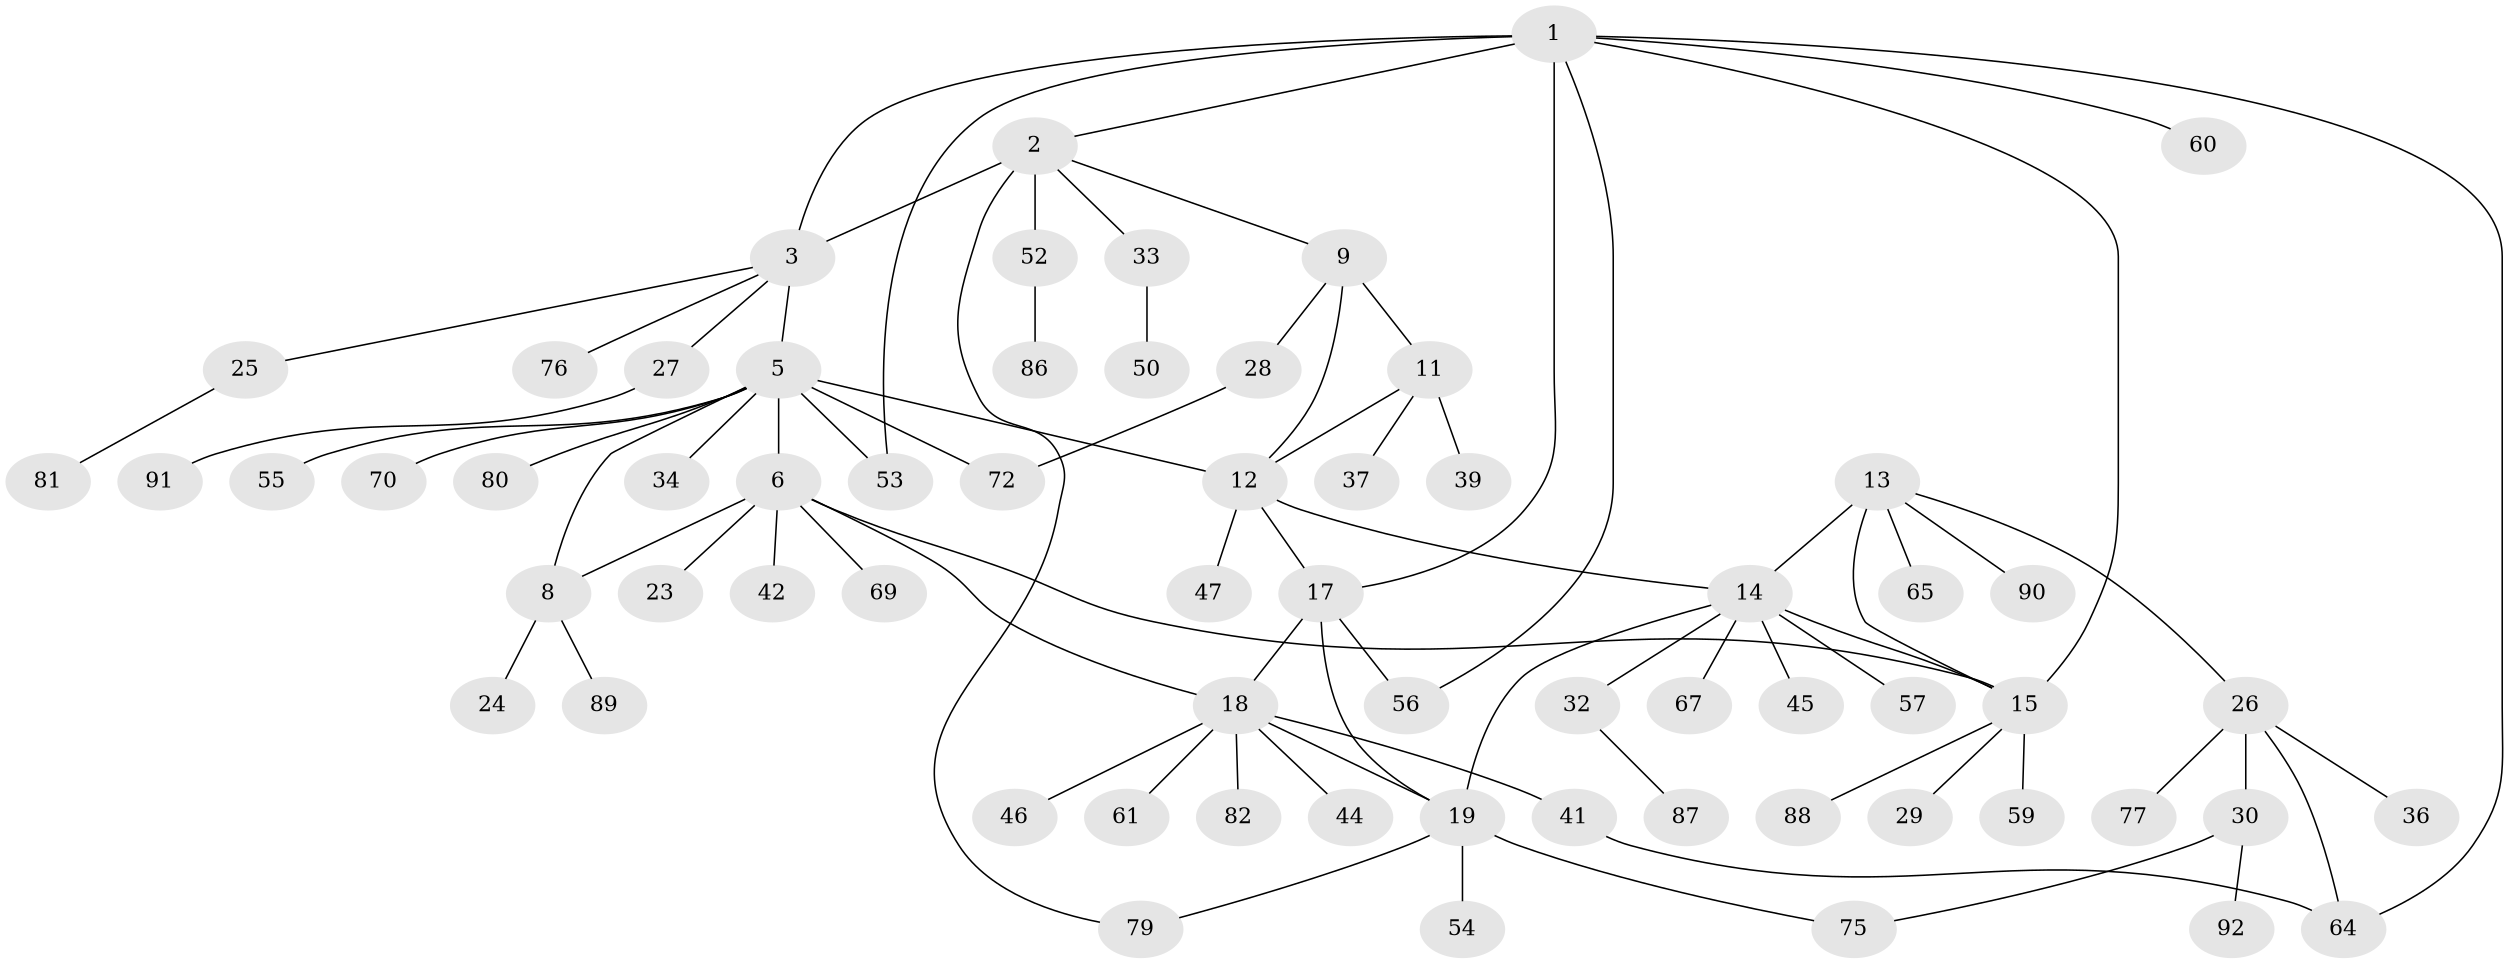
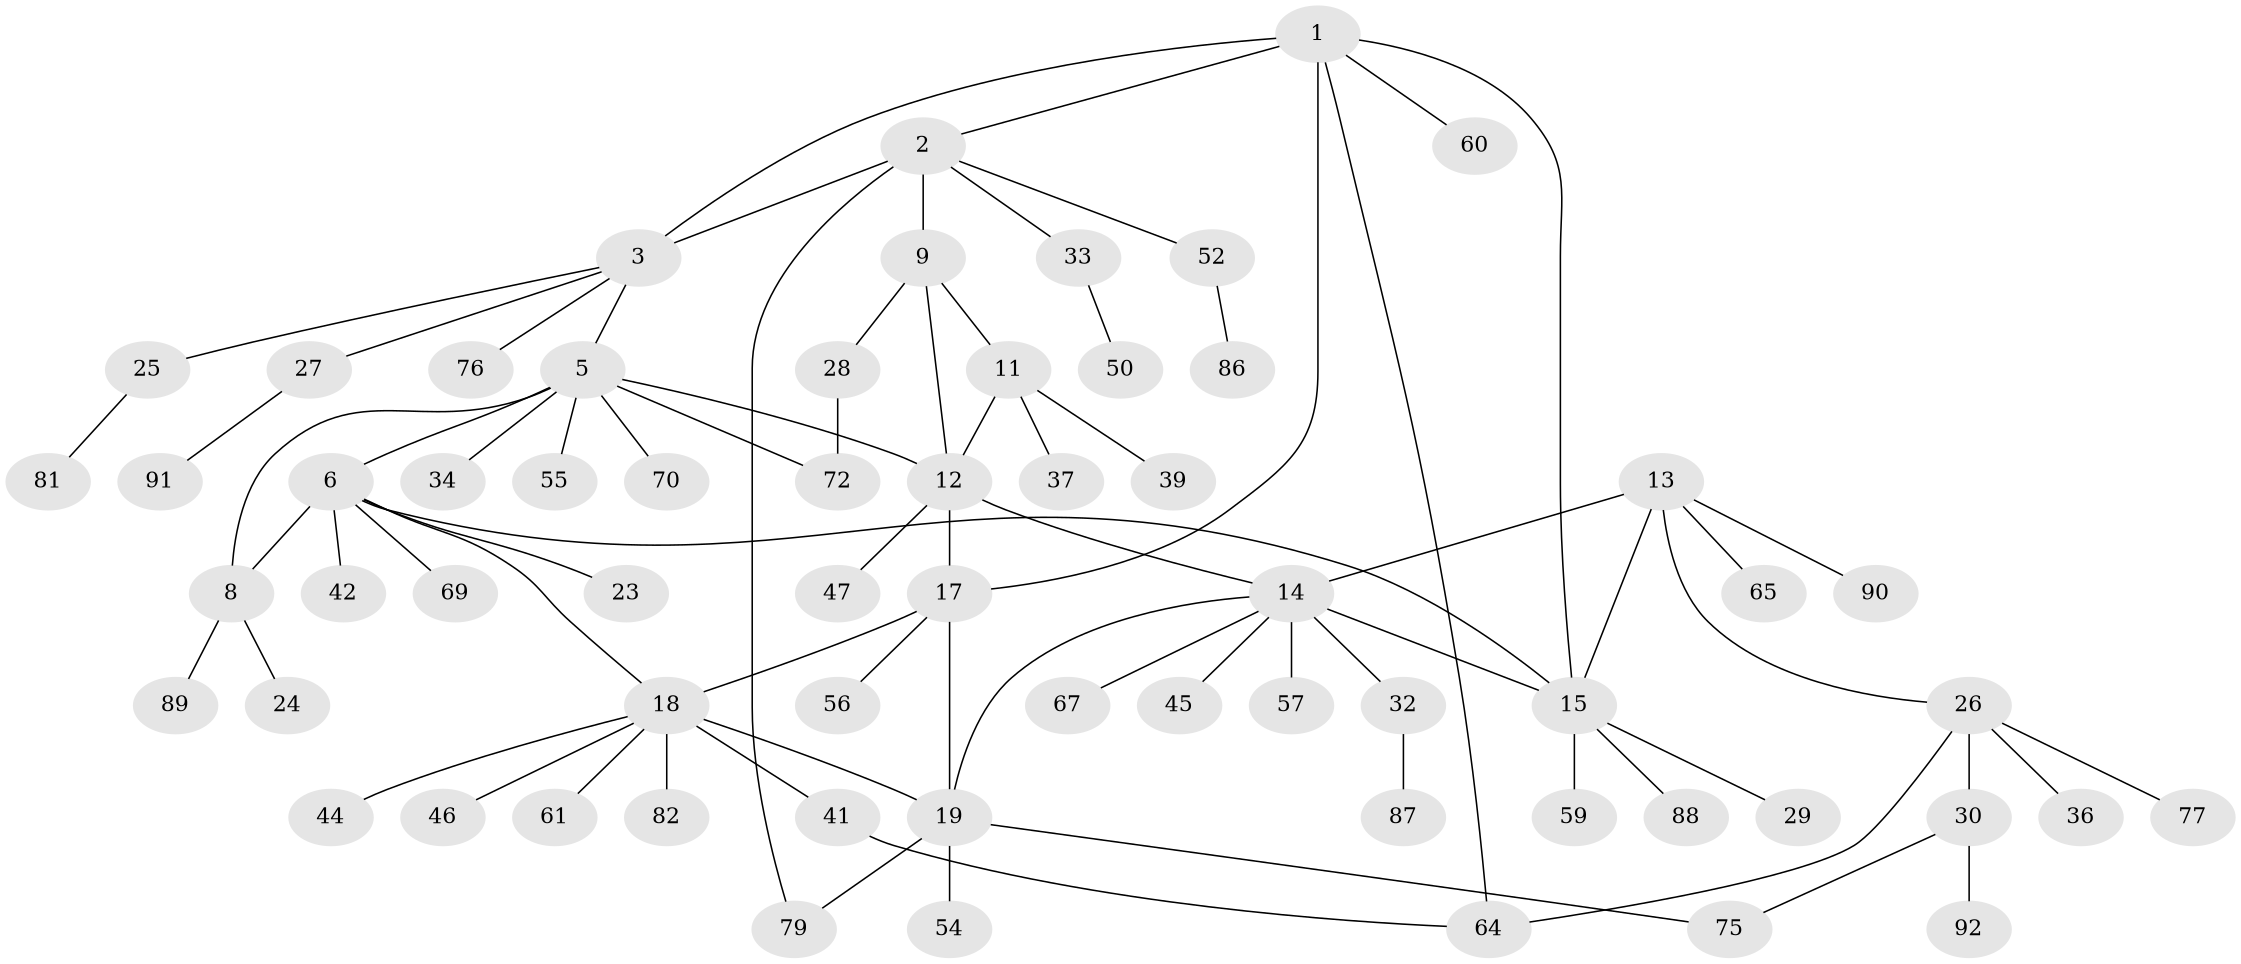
edge "1" -- "56": removed
node "80": removed
node "53": removed
